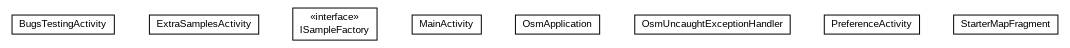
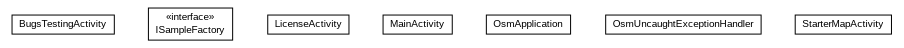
node "ExtraSamplesActivity": removed
node "LicenseActivity": added
node "StarterMapActivity": added
node "PreferenceActivity": removed
node "StarterMapFragment": removed
